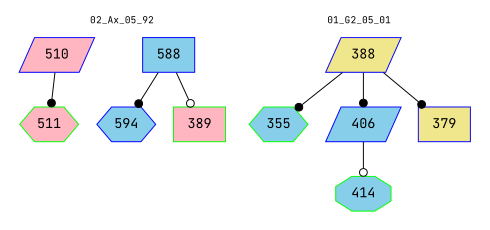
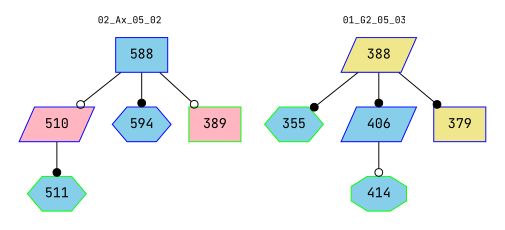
cluster "02_Ax_05_92": label "02_Ax_05_92" -> "02_Ax_05_02"
cluster "01_G2_05_01": label "01_G2_05_01" -> "01_G2_05_03"
edge "588" -> "510": added
node "511": fillcolor lightpink -> skyblue
